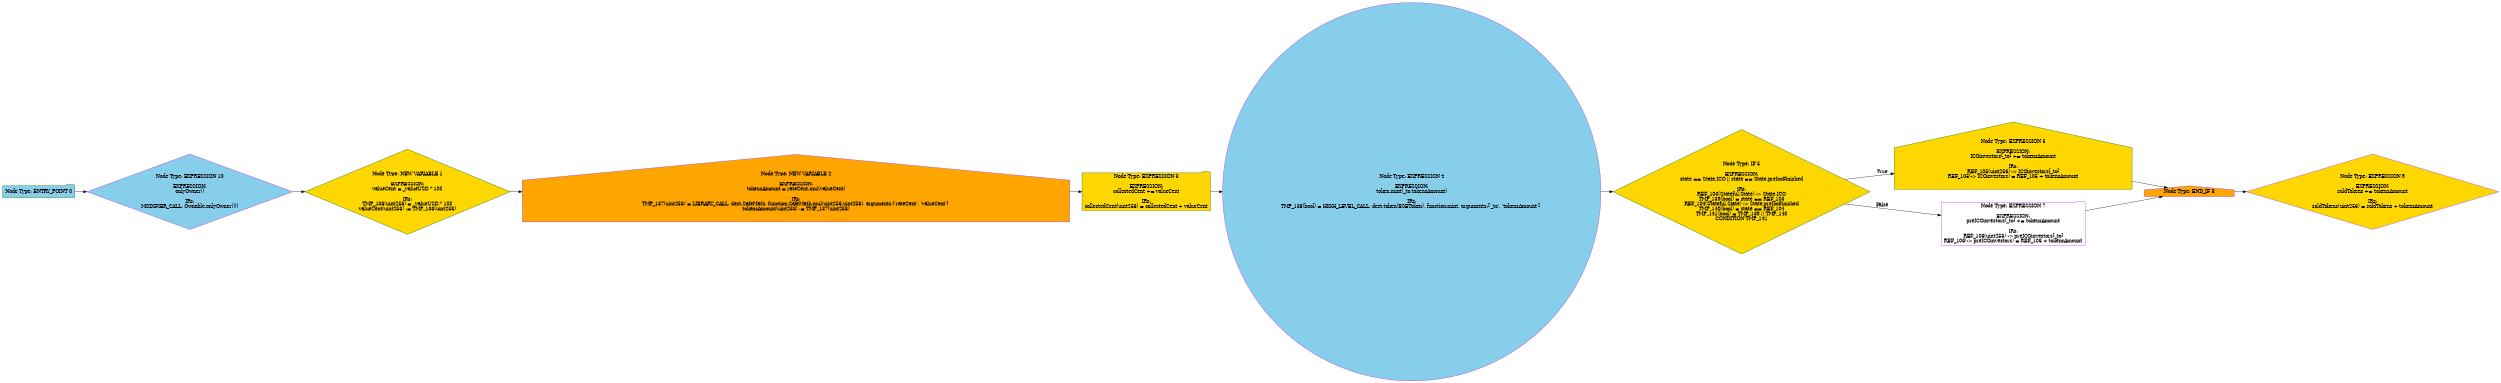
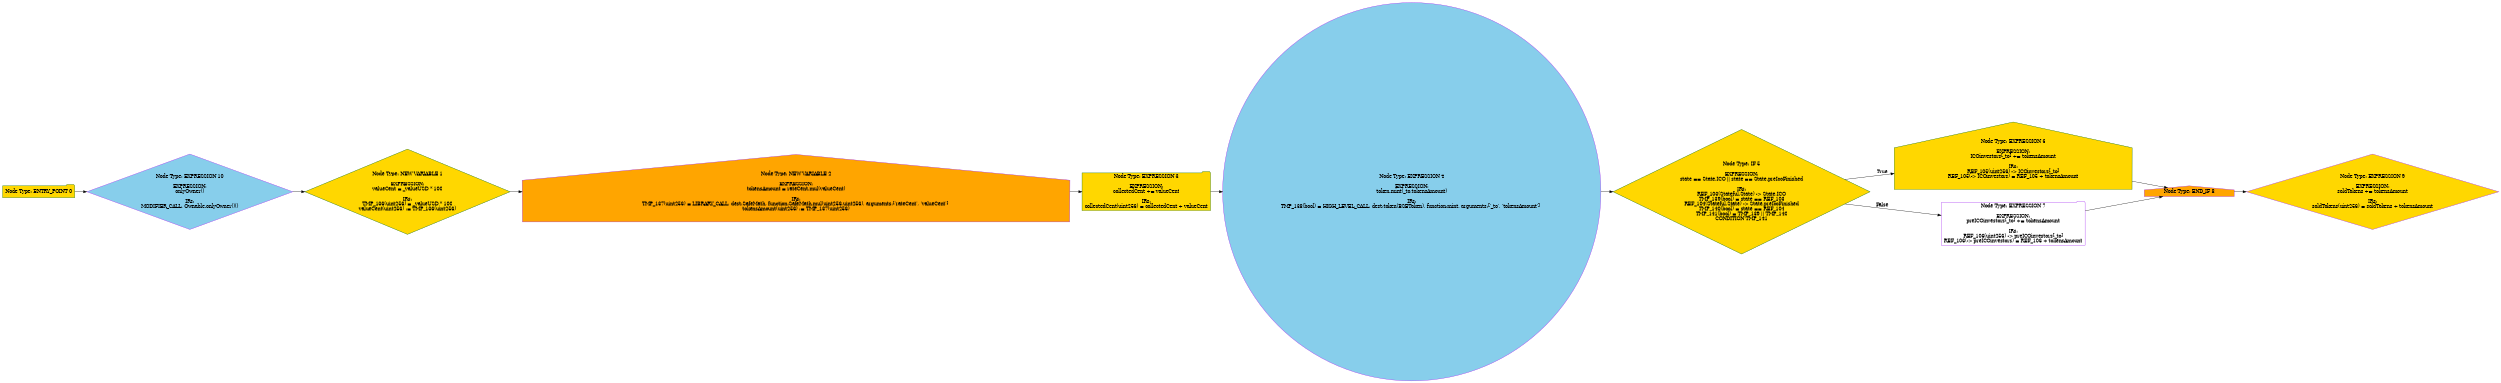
node "Node Type: ENTRY_POINT 0": fillcolor skyblue -> gold
